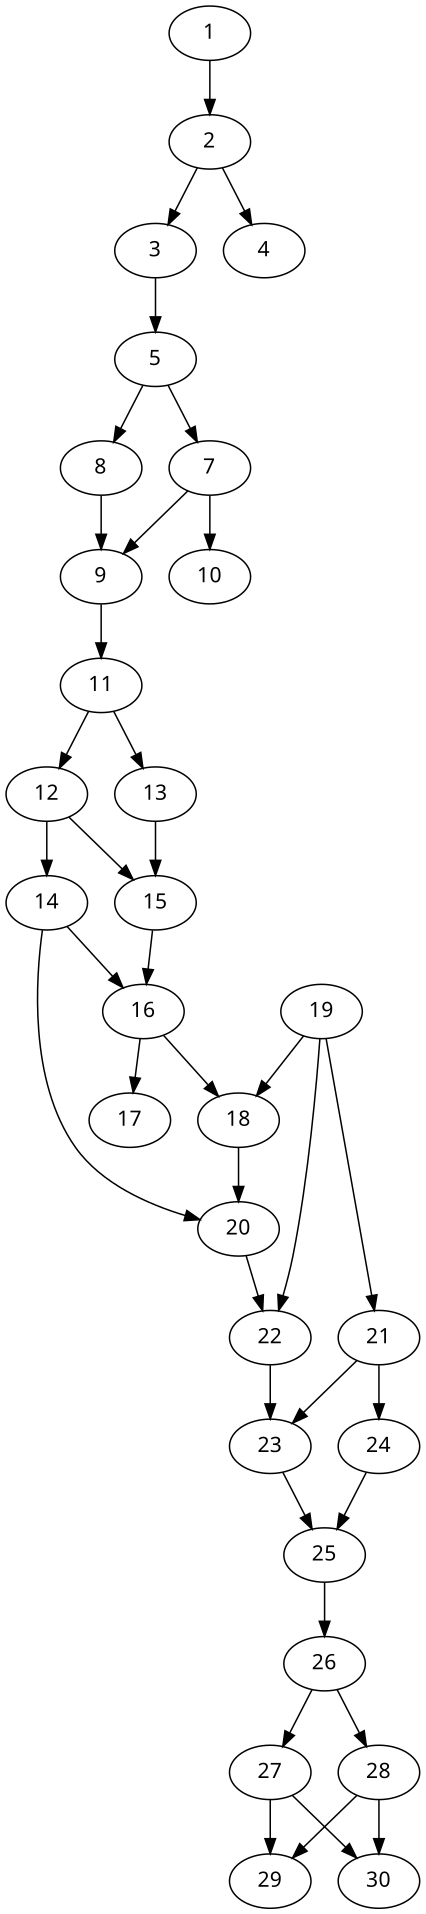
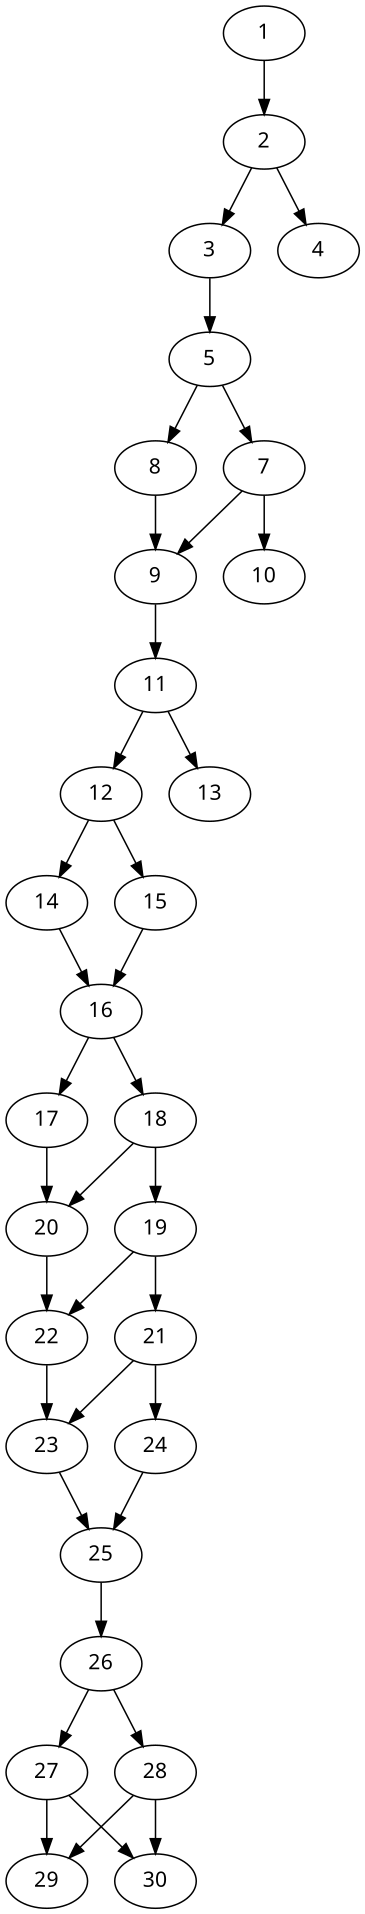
edge "13" -> "15": removed
edge "19" -> "18": reversed
edge "14" -> "20": now "17" -> "20"
